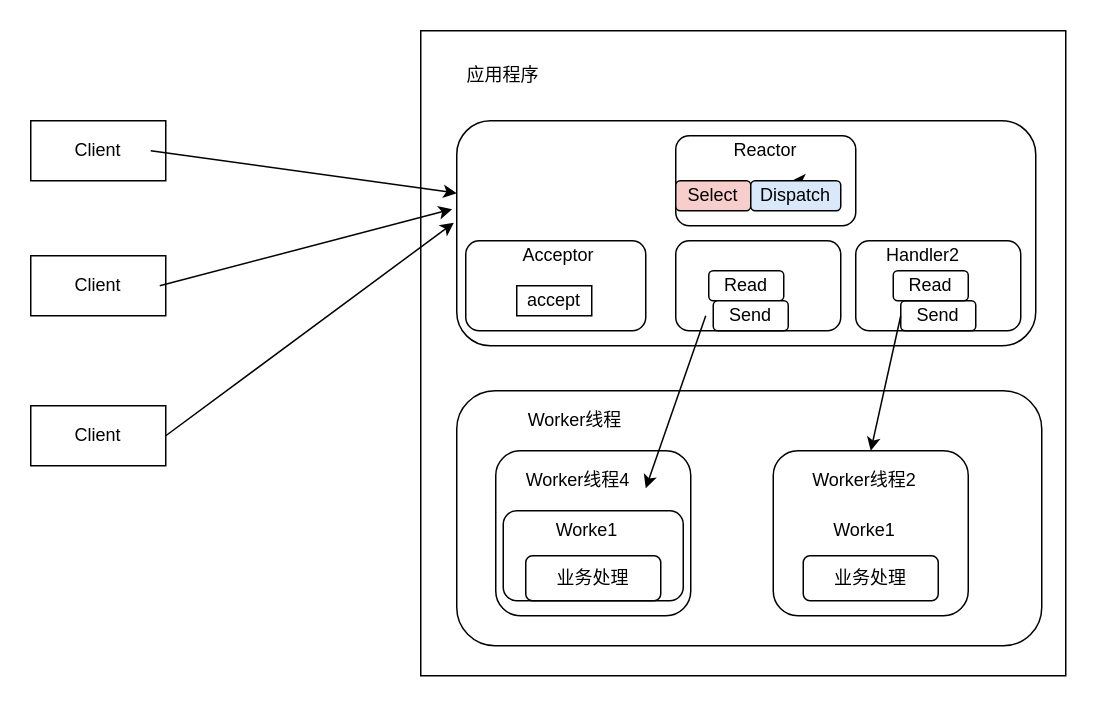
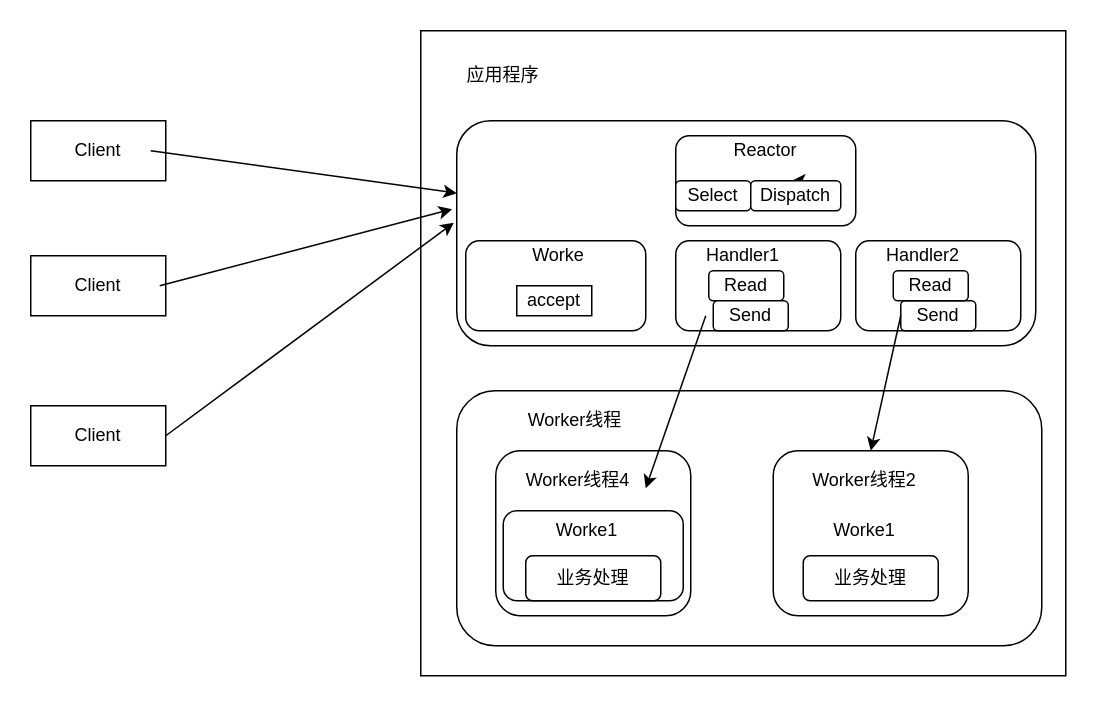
node "Select": fillcolor #f8cecc -> #ffffff
node "Dispatch": fillcolor #dae8fc -> #ffffff
node "Acceptor": label "Acceptor" -> "Worke"
node "Handler1": added
